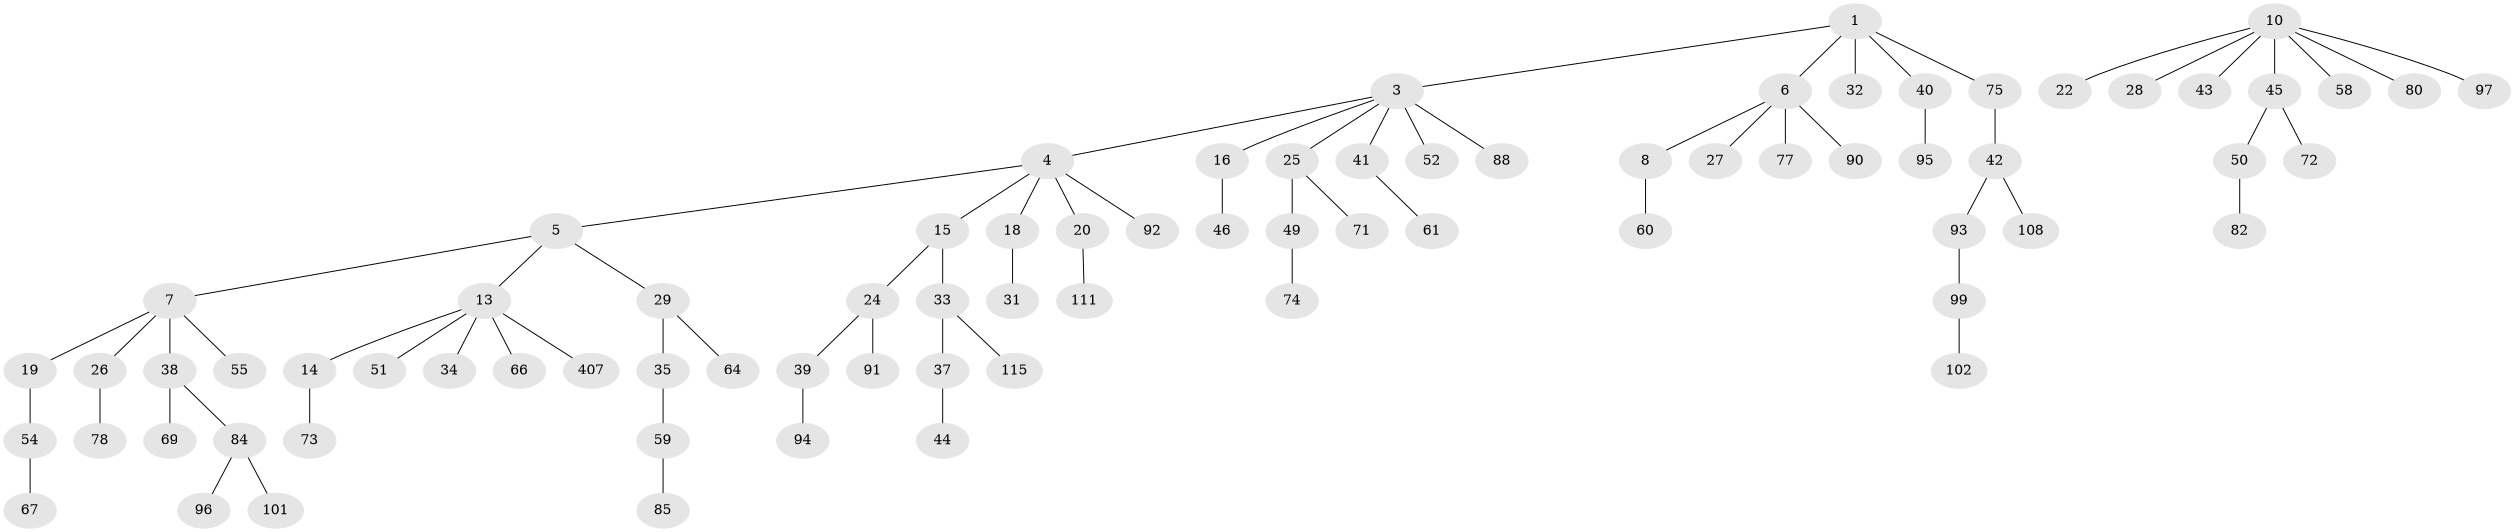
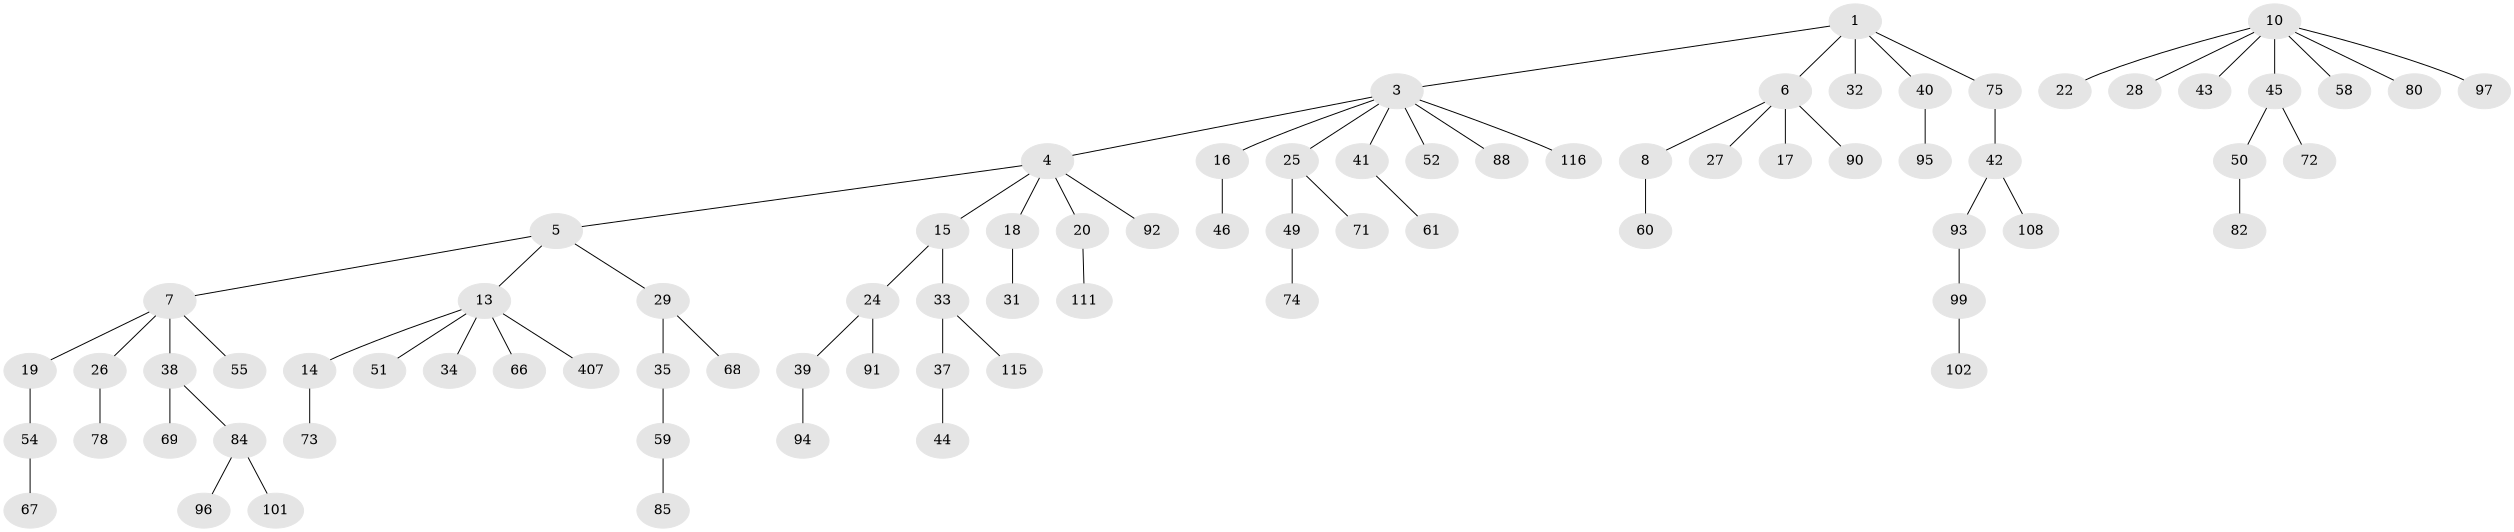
node "116": added
node "77": label "77" -> "17"
node "64": label "64" -> "68"
